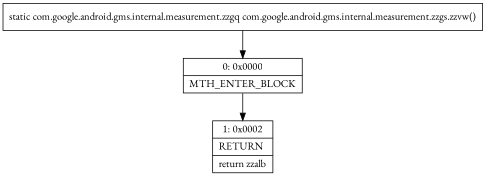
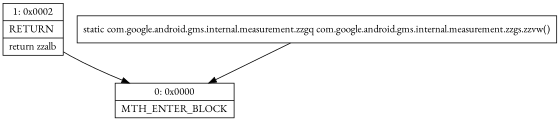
edge "0: 0x0000" -> "1: 0x0002": reversed
